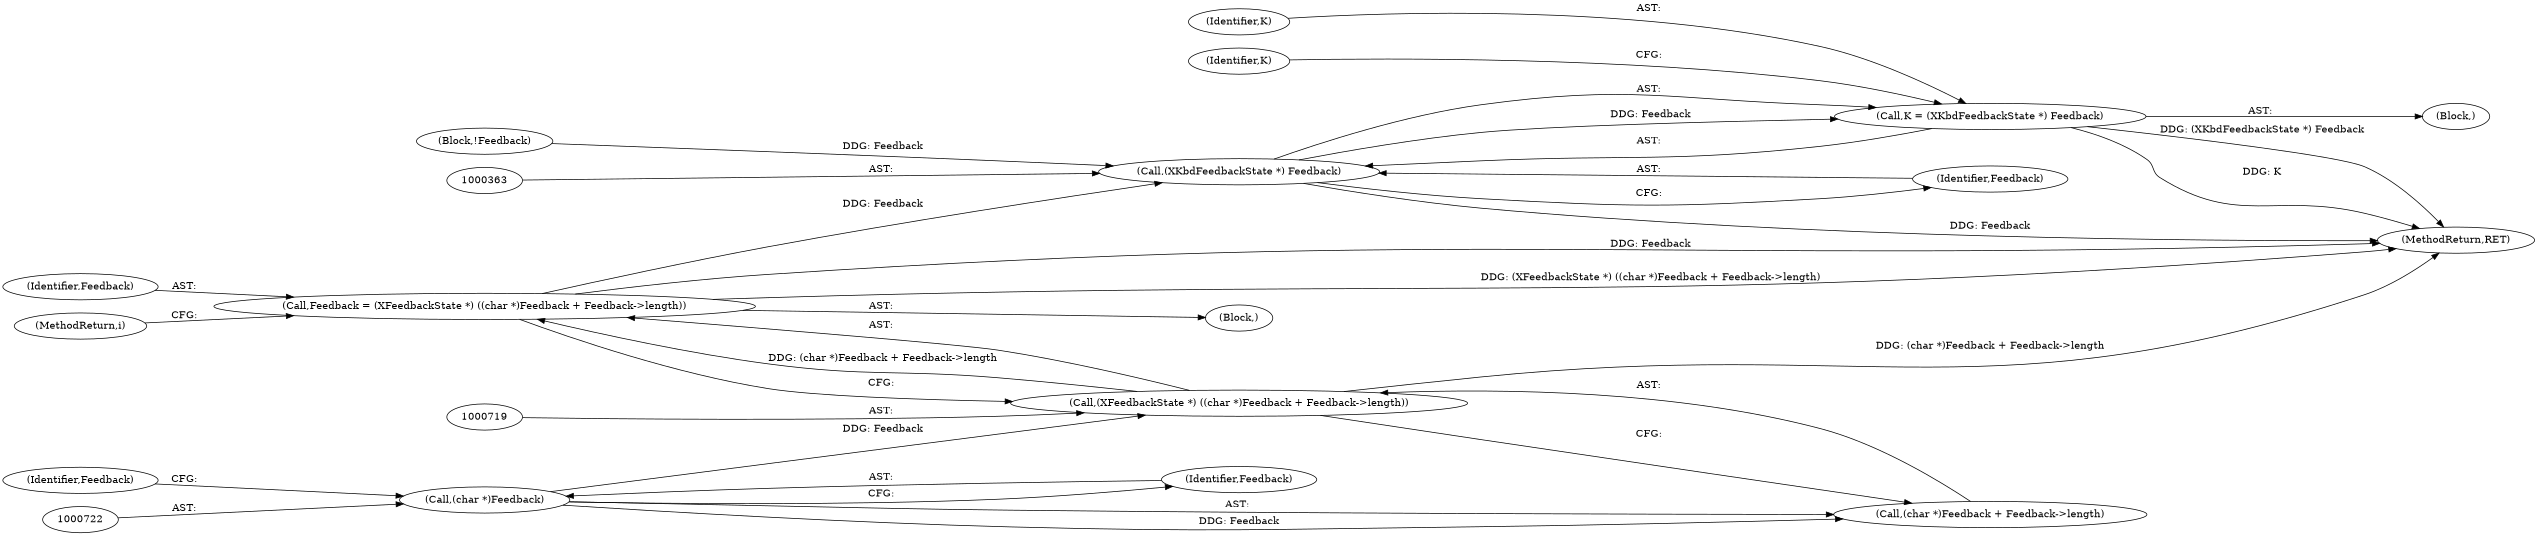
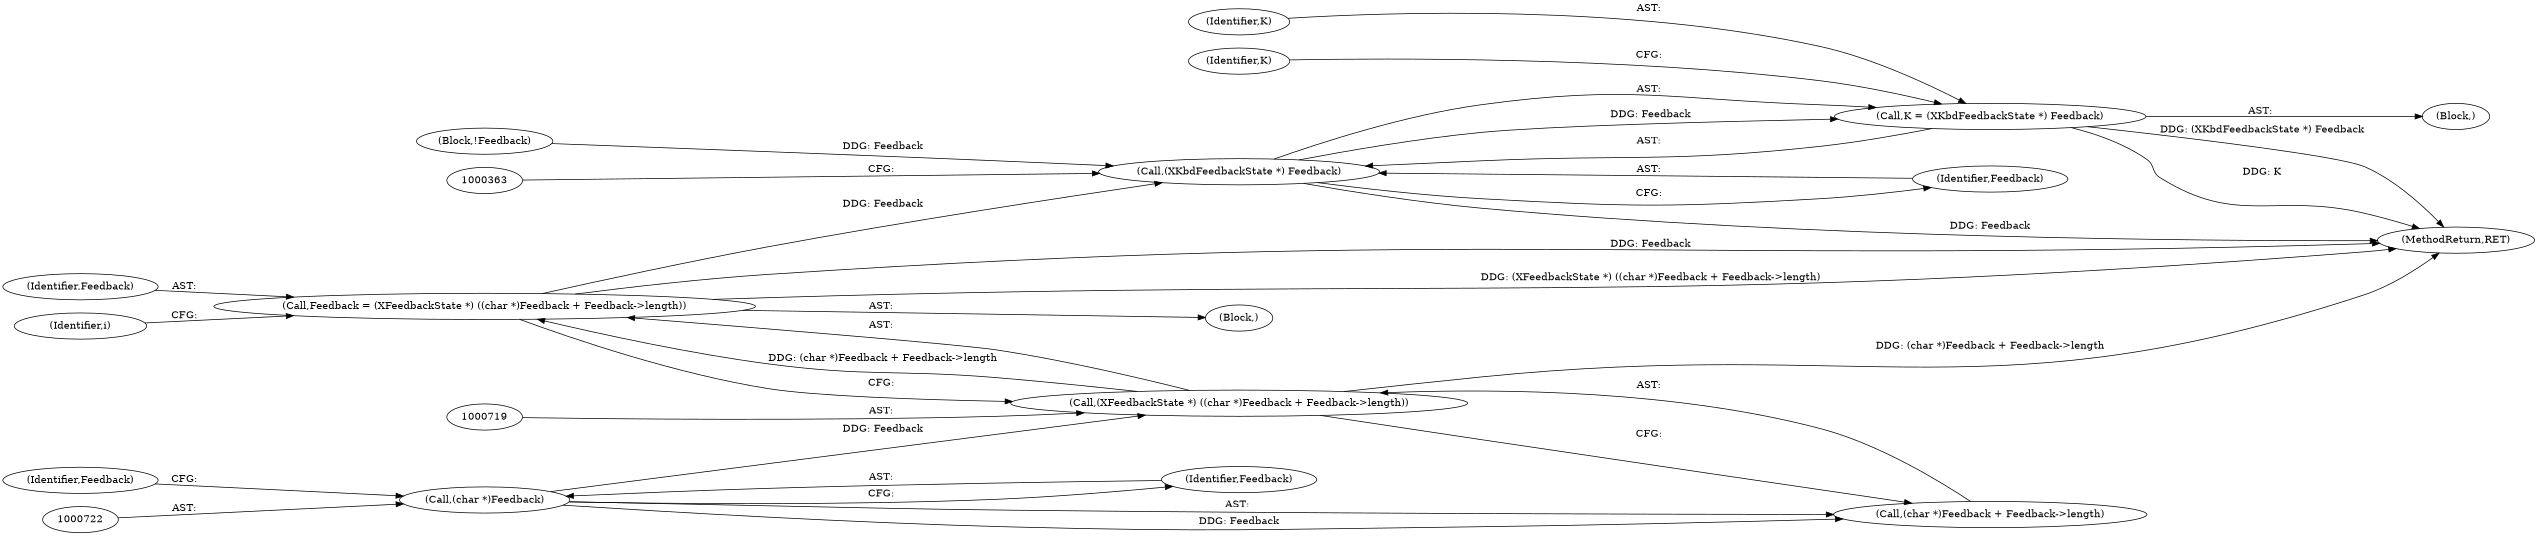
edge "1000363" -> "(Call,(XKbdFeedbackState *) Feedback)": label "AST: " -> "CFG: "
node "(MethodReturn,i)": label "(MethodReturn,i)" -> "(Identifier,i)"
